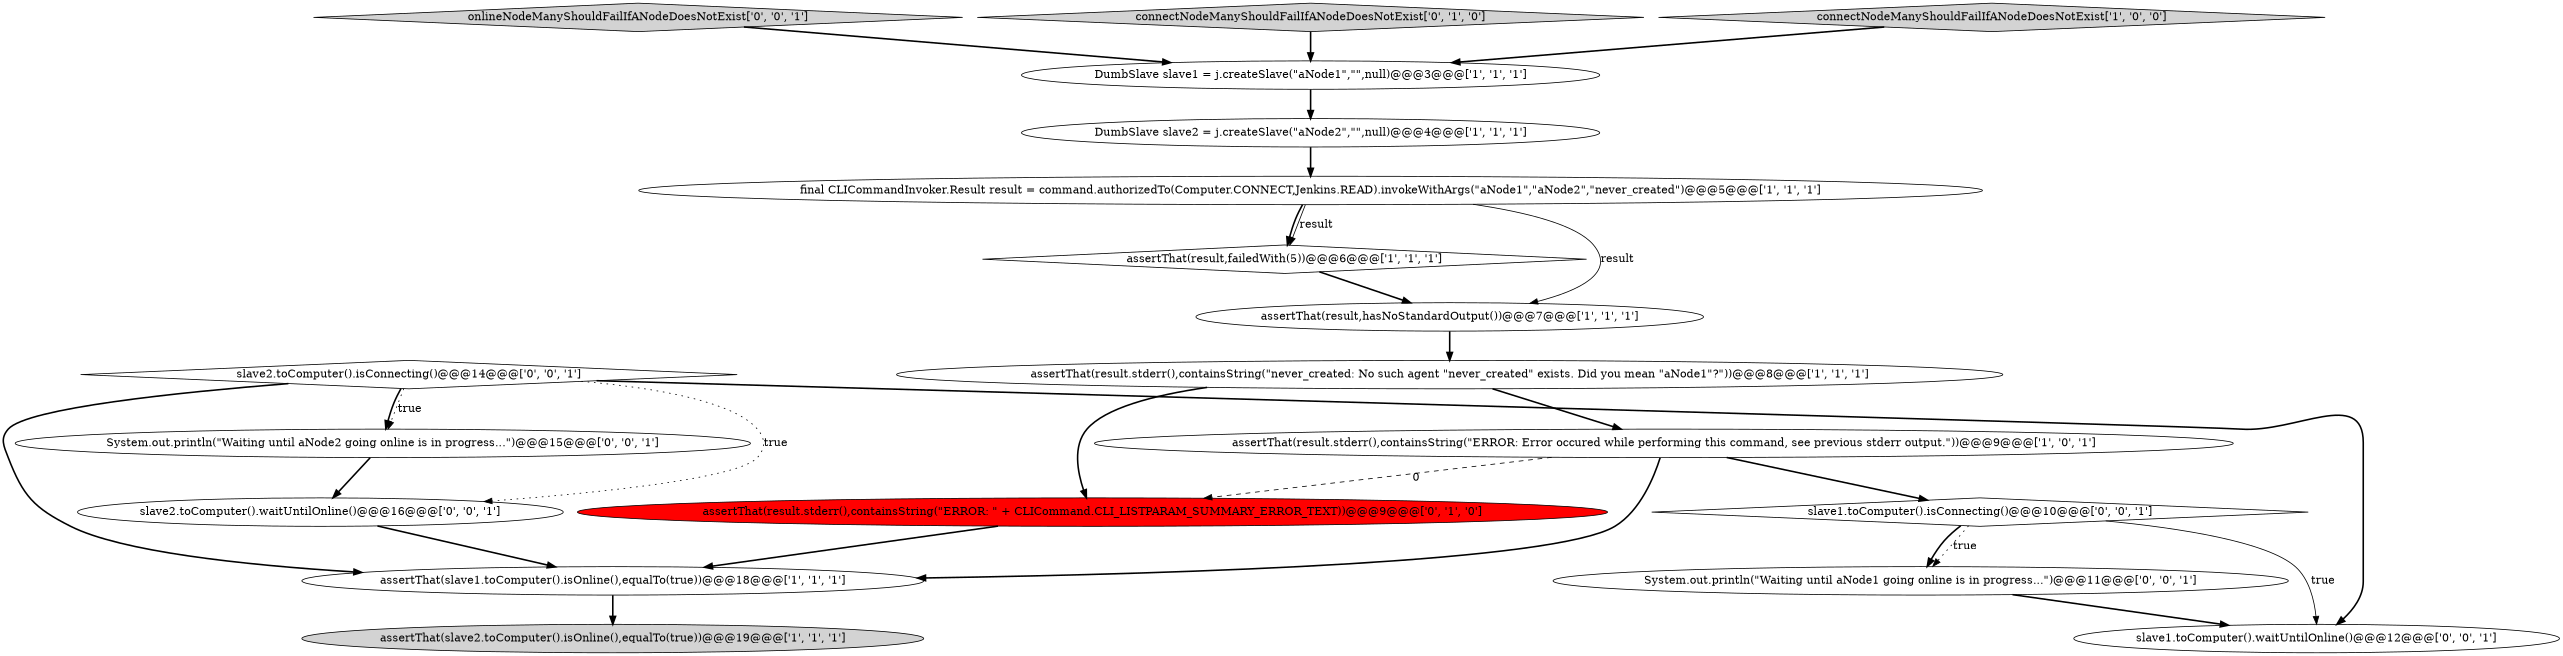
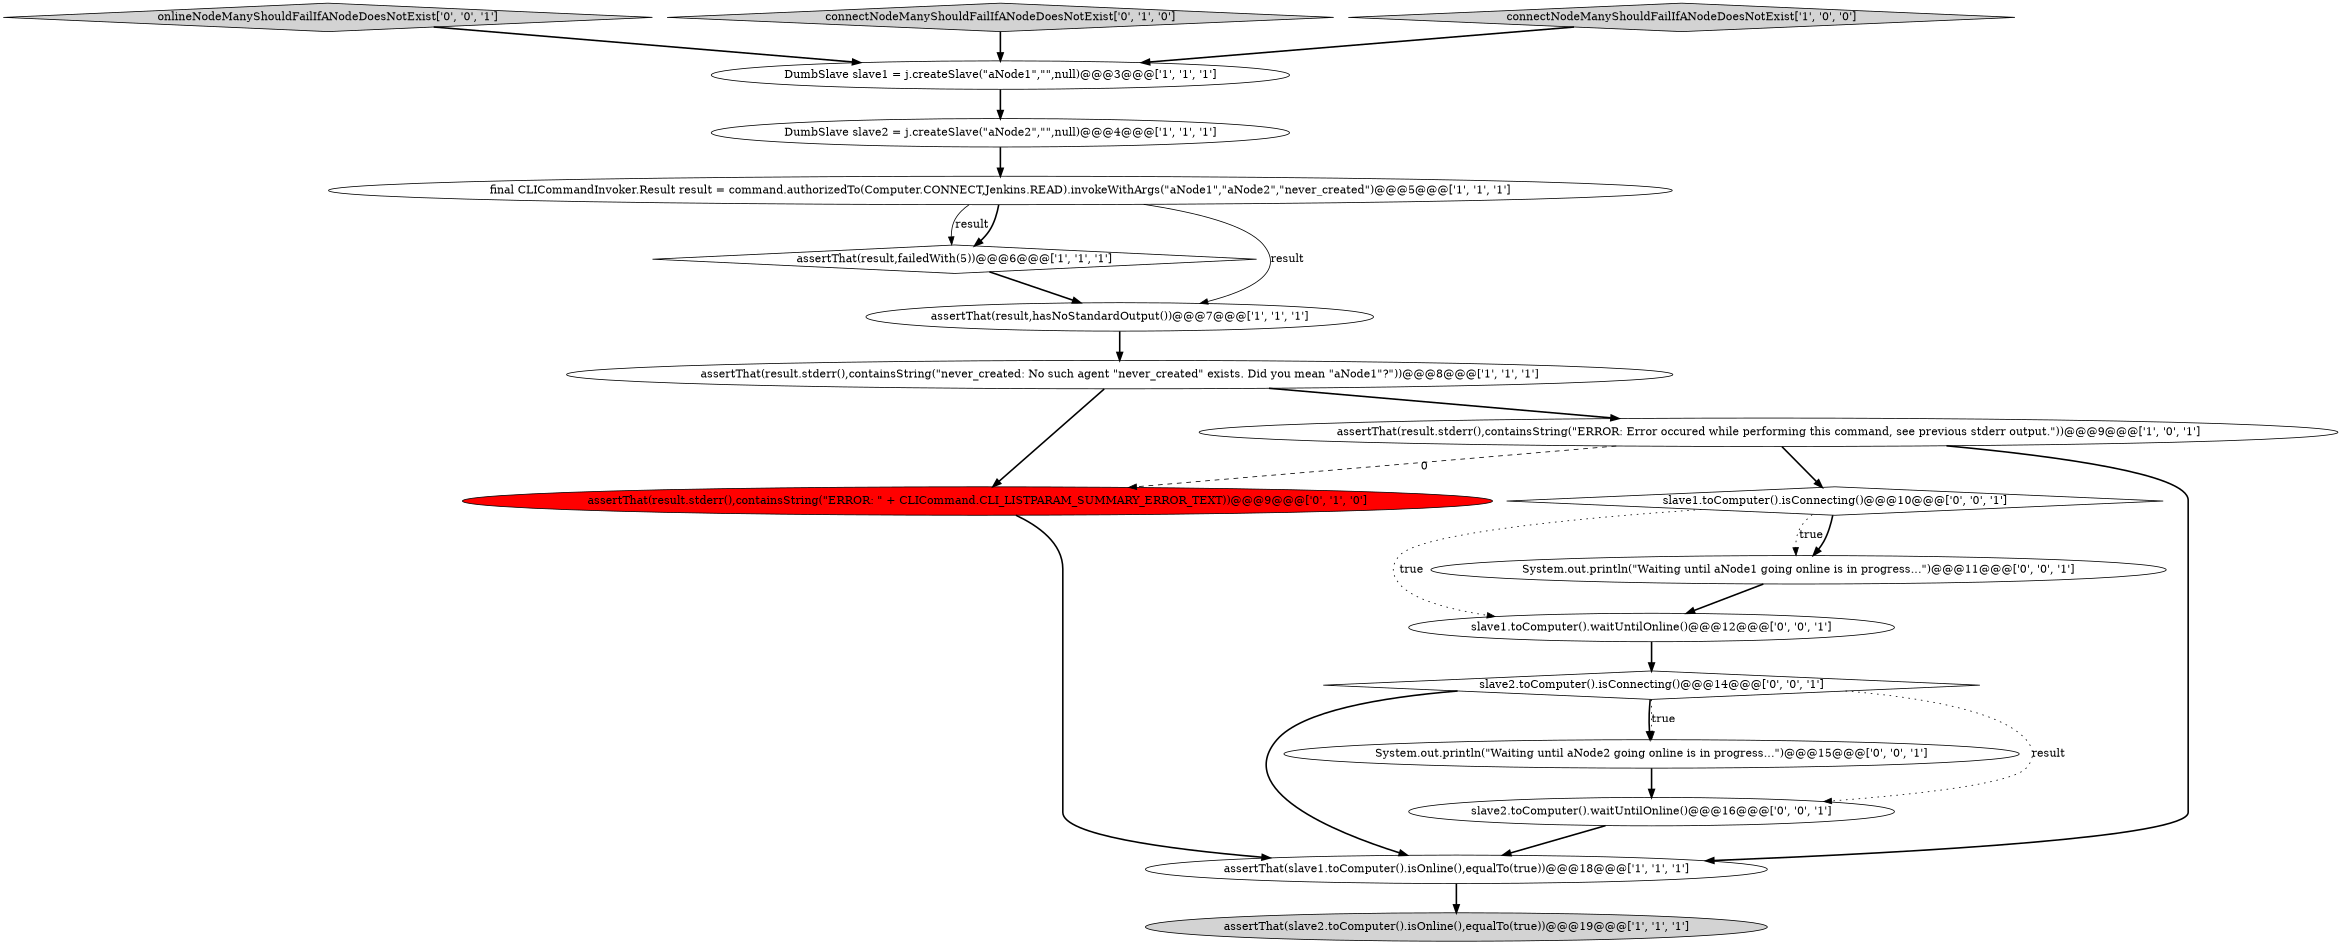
edge "slave2.toComputer().isConnecting()@@@14@@@['0', '0', '1']" -> "slave1.toComputer().waitUntilOnline()@@@12@@@['0', '0', '1']": reversed
edge "slave2.toComputer().isConnecting()@@@14@@@['0', '0', '1']" -> "slave2.toComputer().waitUntilOnline()@@@16@@@['0', '0', '1']": label "true" -> "result"
edge "slave1.toComputer().isConnecting()@@@10@@@['0', '0', '1']" -> "slave1.toComputer().waitUntilOnline()@@@12@@@['0', '0', '1']": style solid -> dotted
